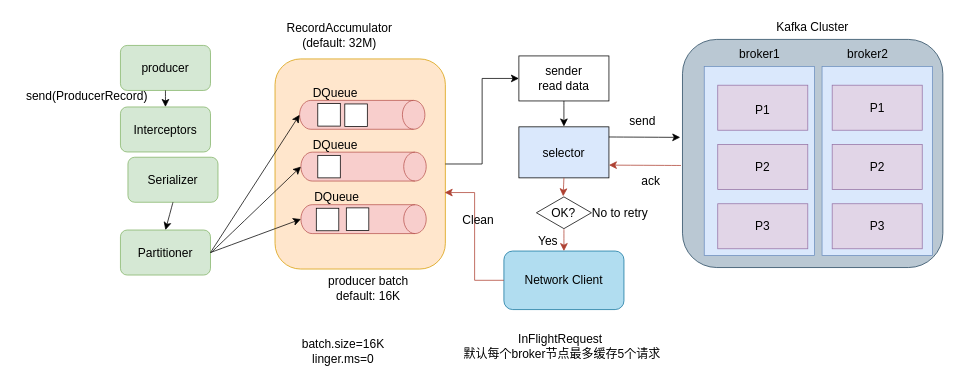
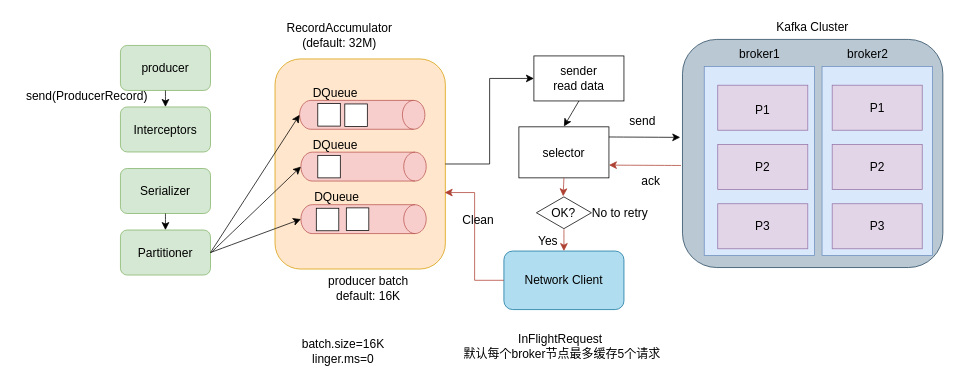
node "sender read data": moved (564, 78) -> (579, 78)
node "selector": fillcolor #dae8fc -> #ffffff
node "Serializer": moved (173, 180) -> (165, 191)
